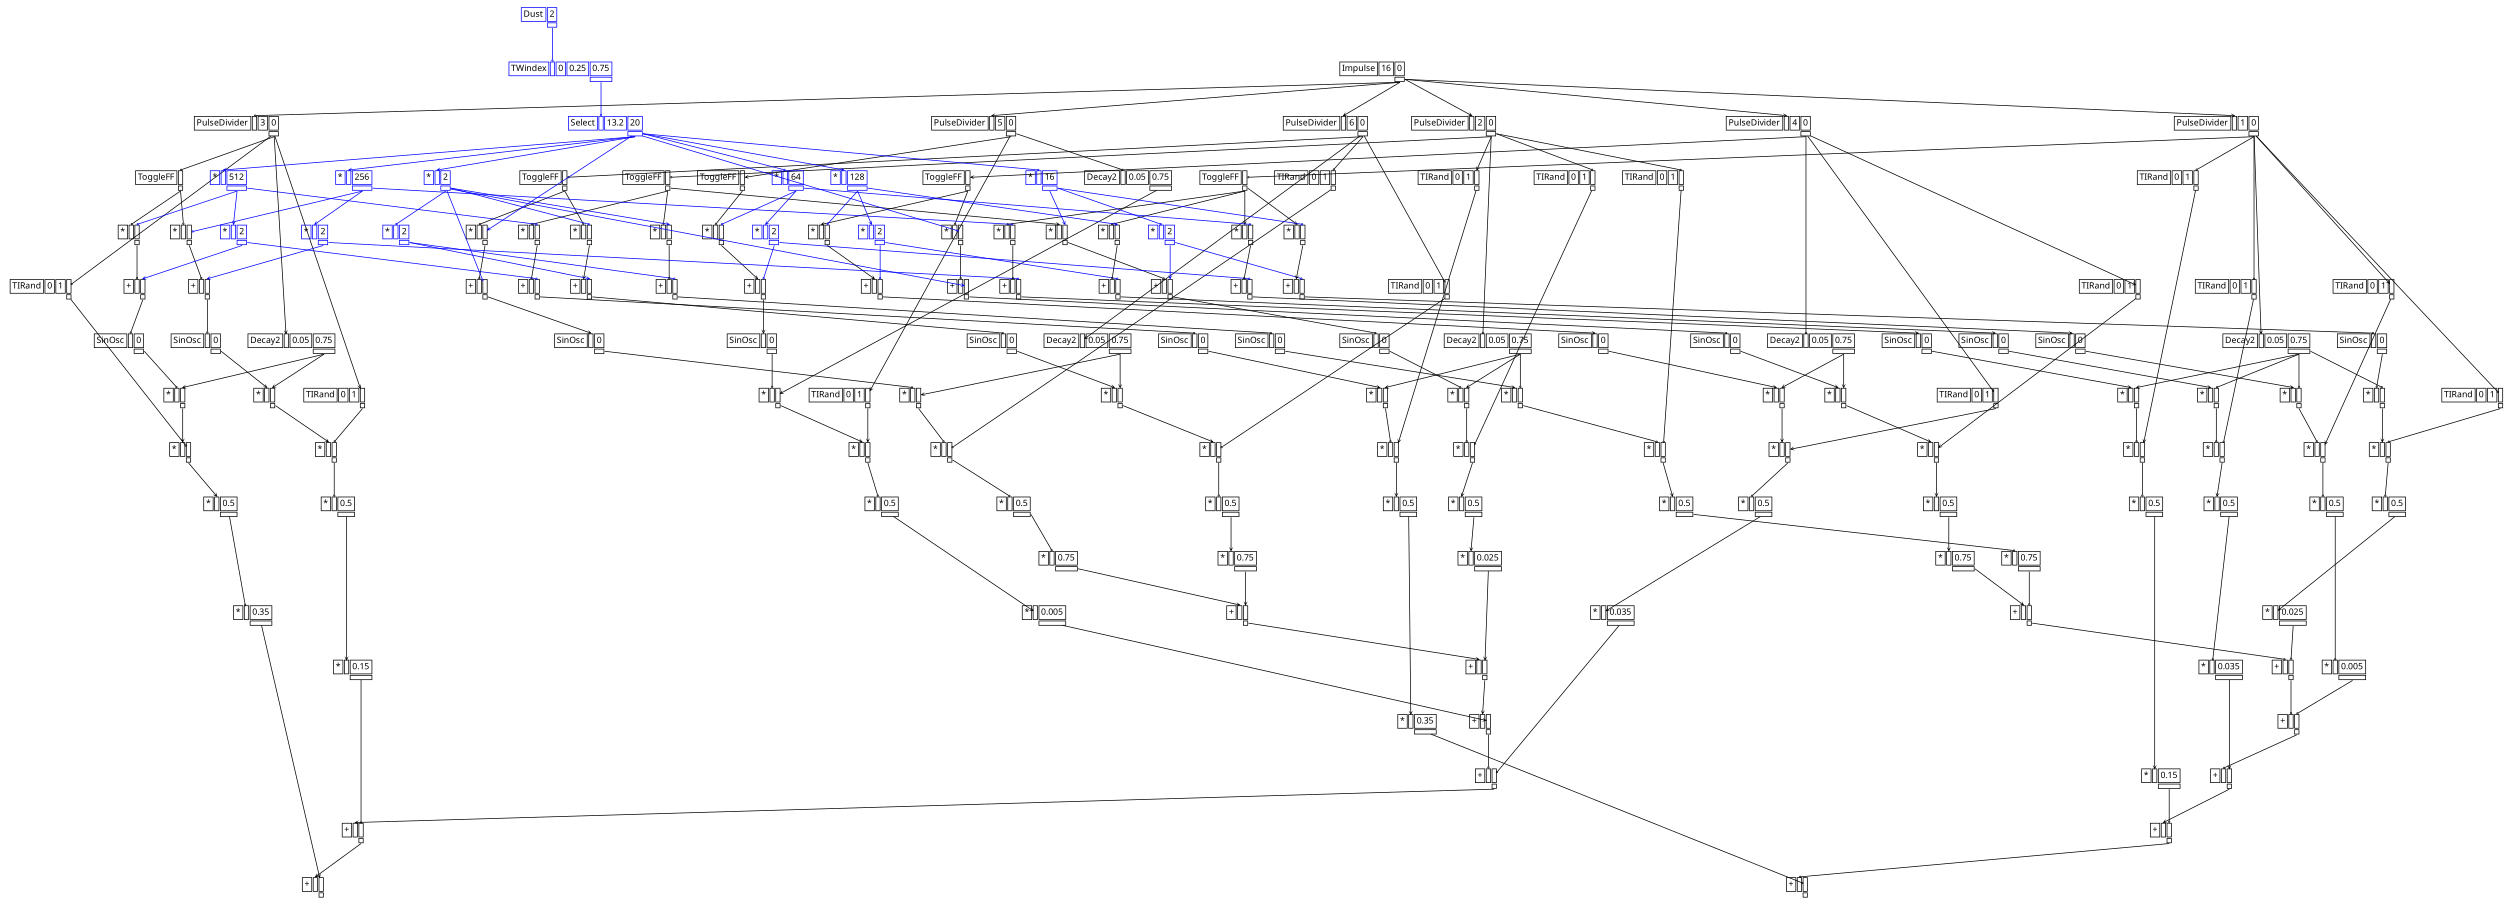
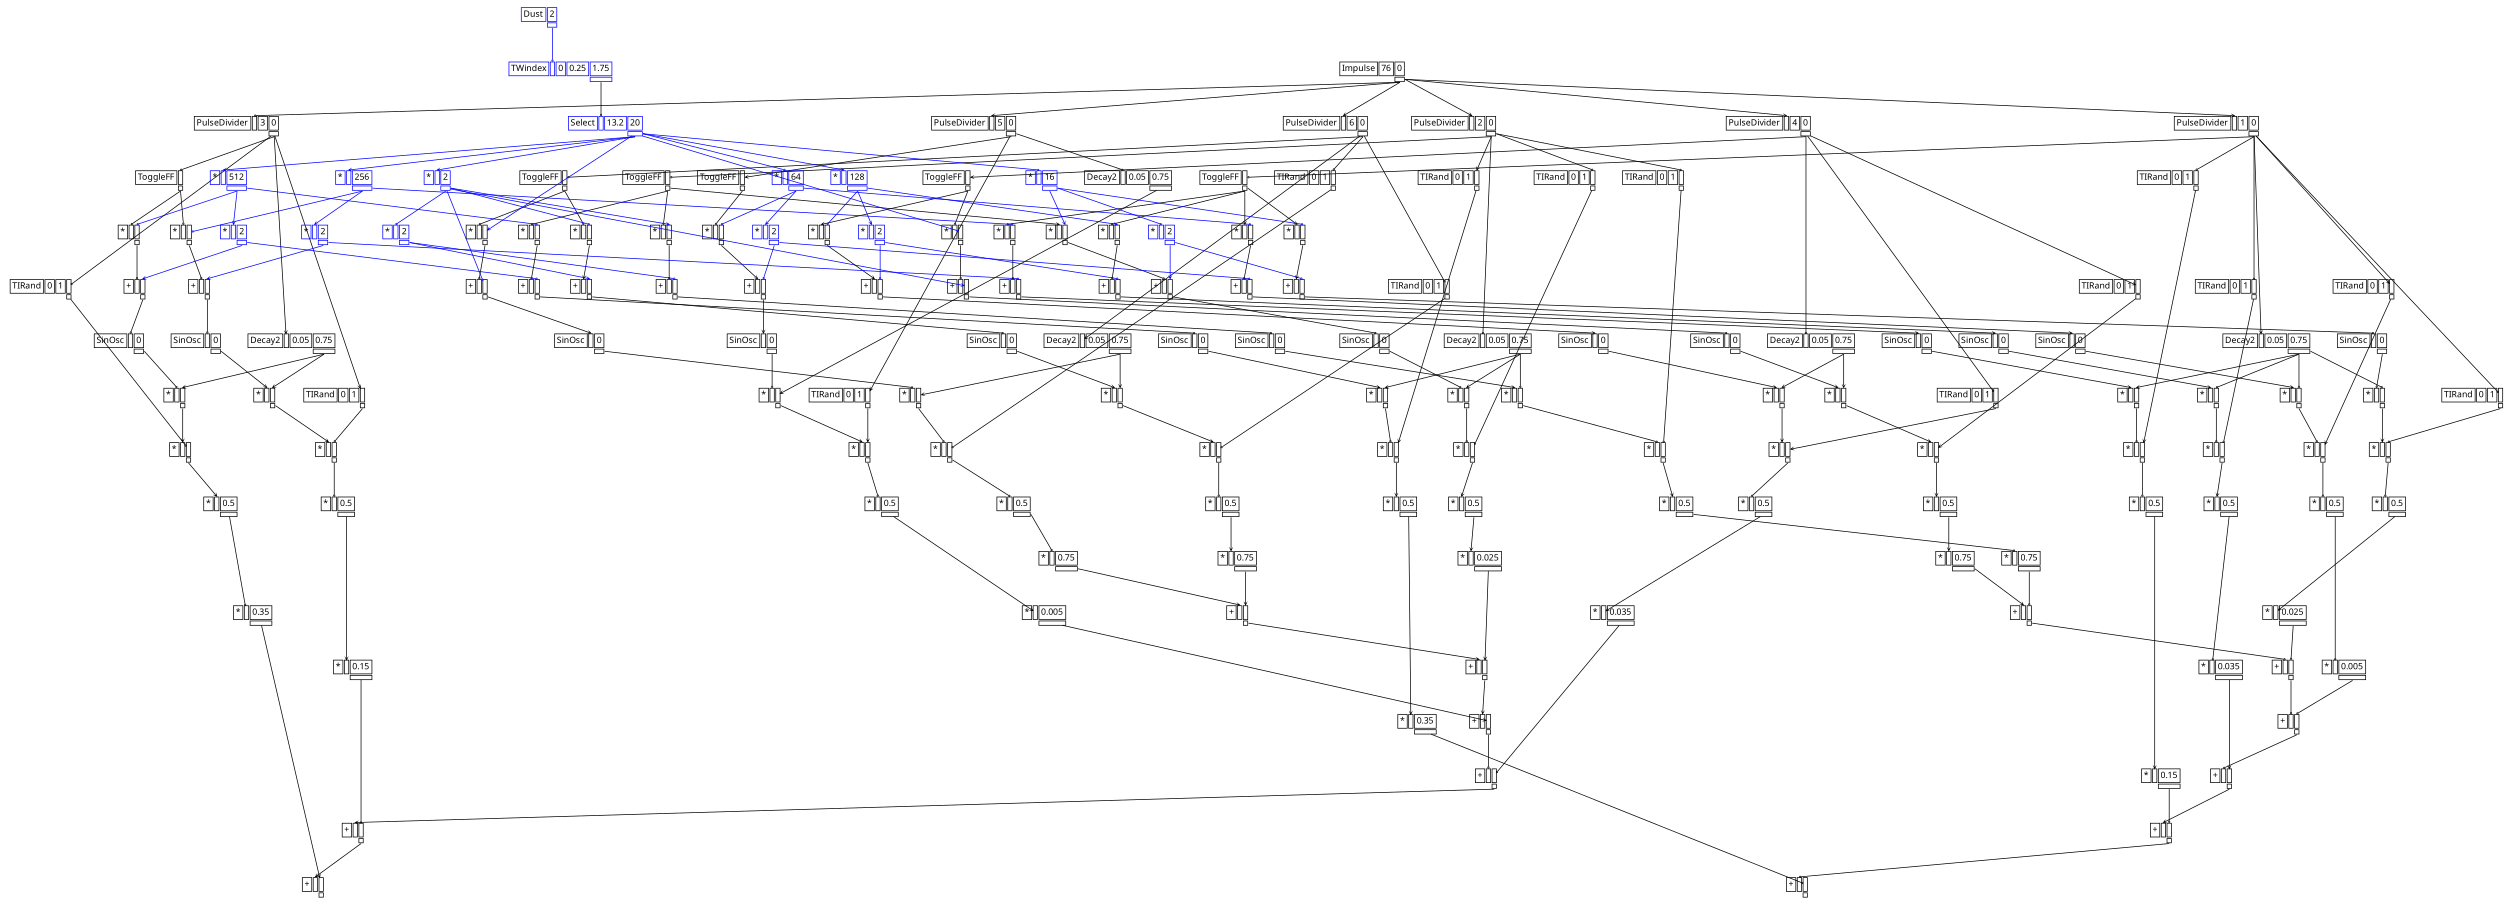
node "TWindex": text "0.75" -> "1.75"
node "Impulse": text "16" -> "76"
edge "TWindex" -> "Select": color blue -> black
